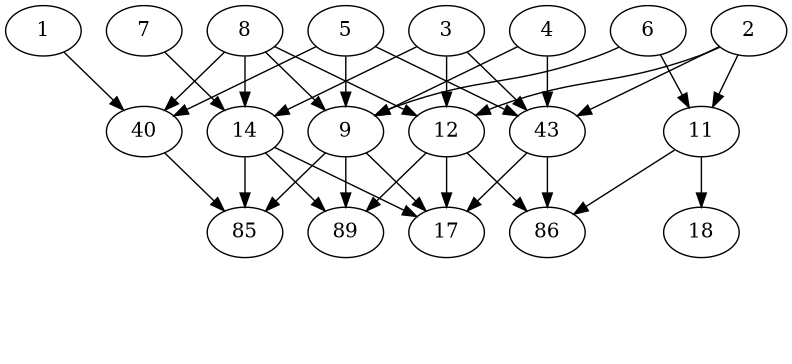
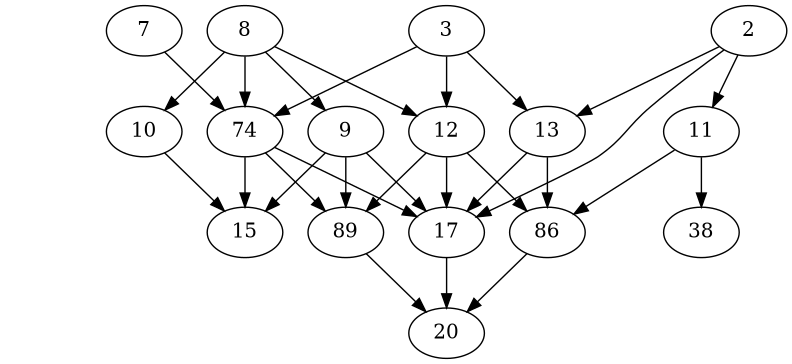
node "1": removed
node "5": removed
node "4": removed
node "6": removed
edge "2" -> "12": now "2" -> "17"
node "40": label "40" -> "10"
node "14": label "14" -> "74"
node "43": label "43" -> "13"
node "85": label "85" -> "15"
node "18": label "18" -> "38"
node "20": added
